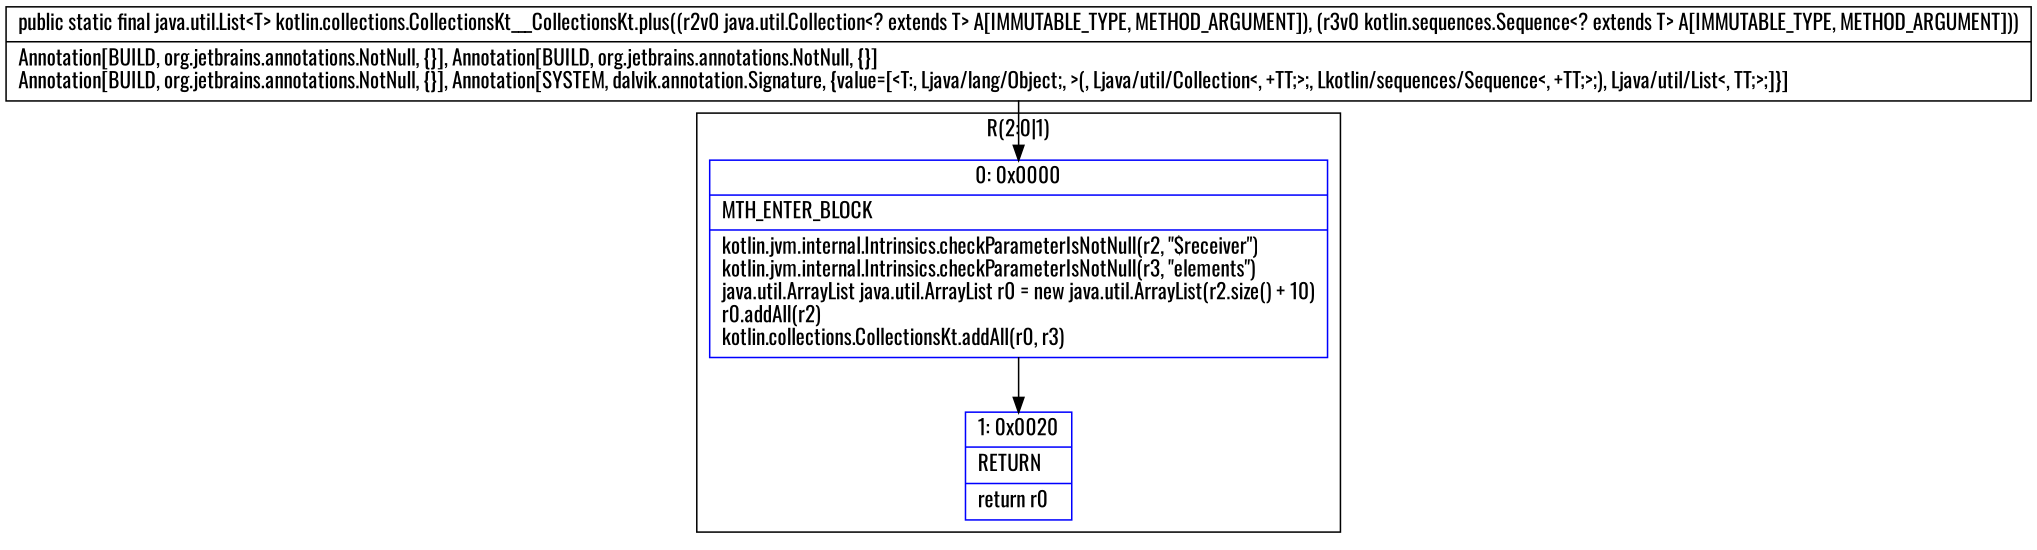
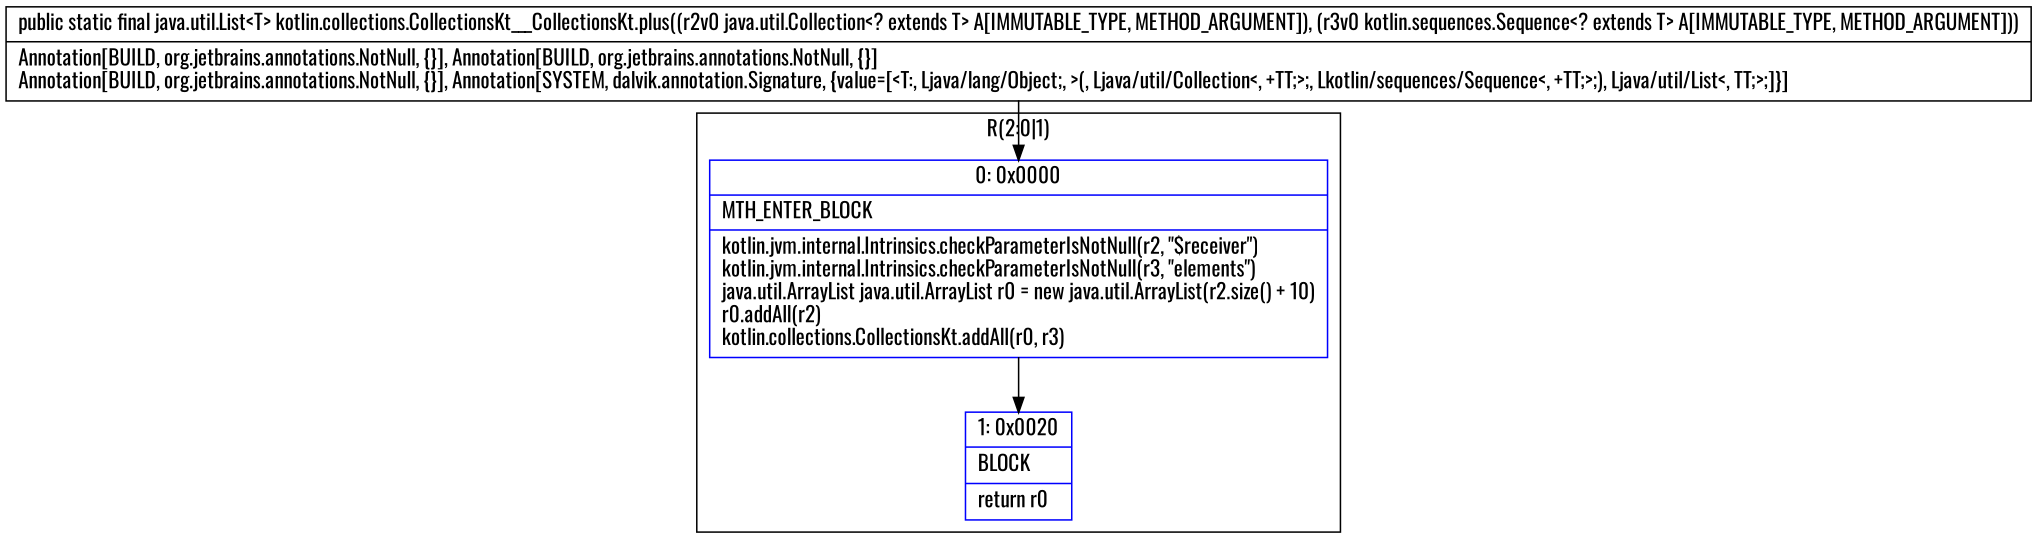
node "1: 0x0020": text "RETURN" -> "BLOCK"
